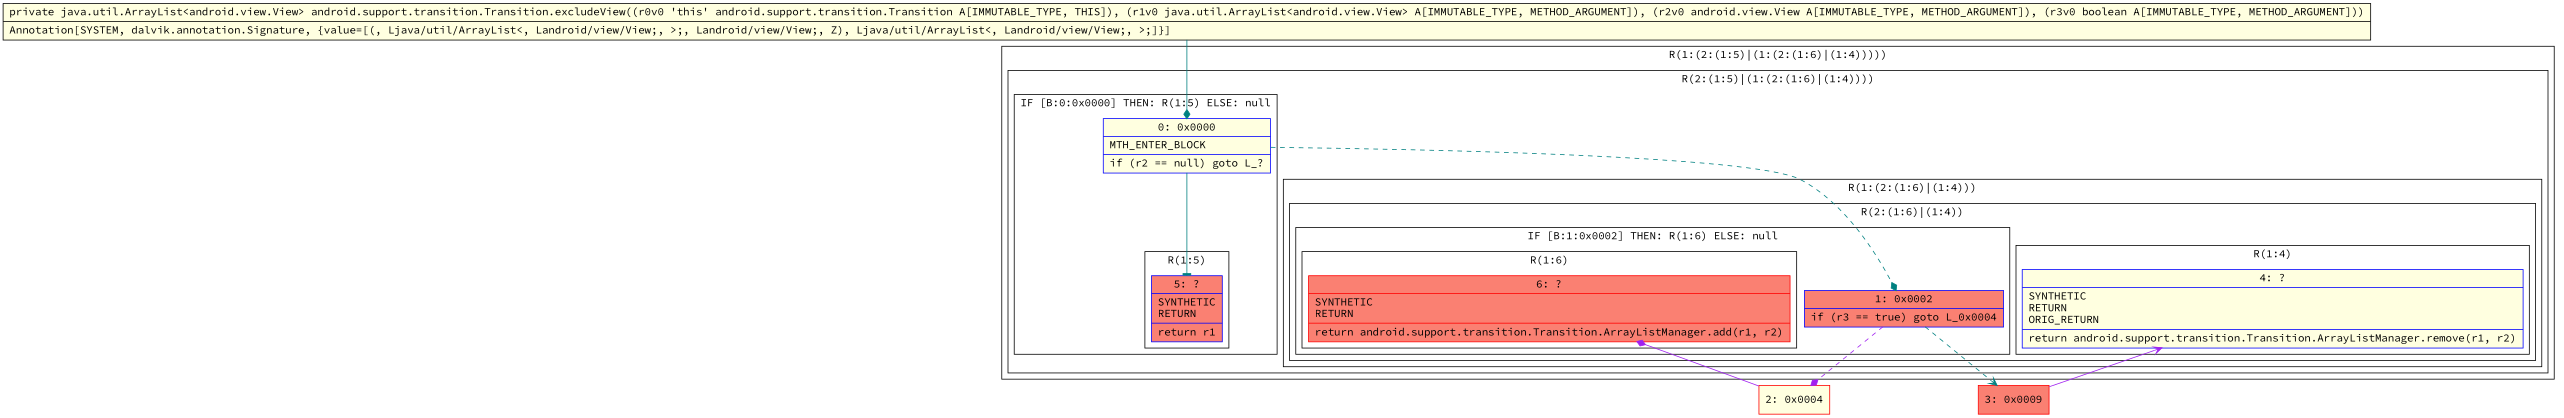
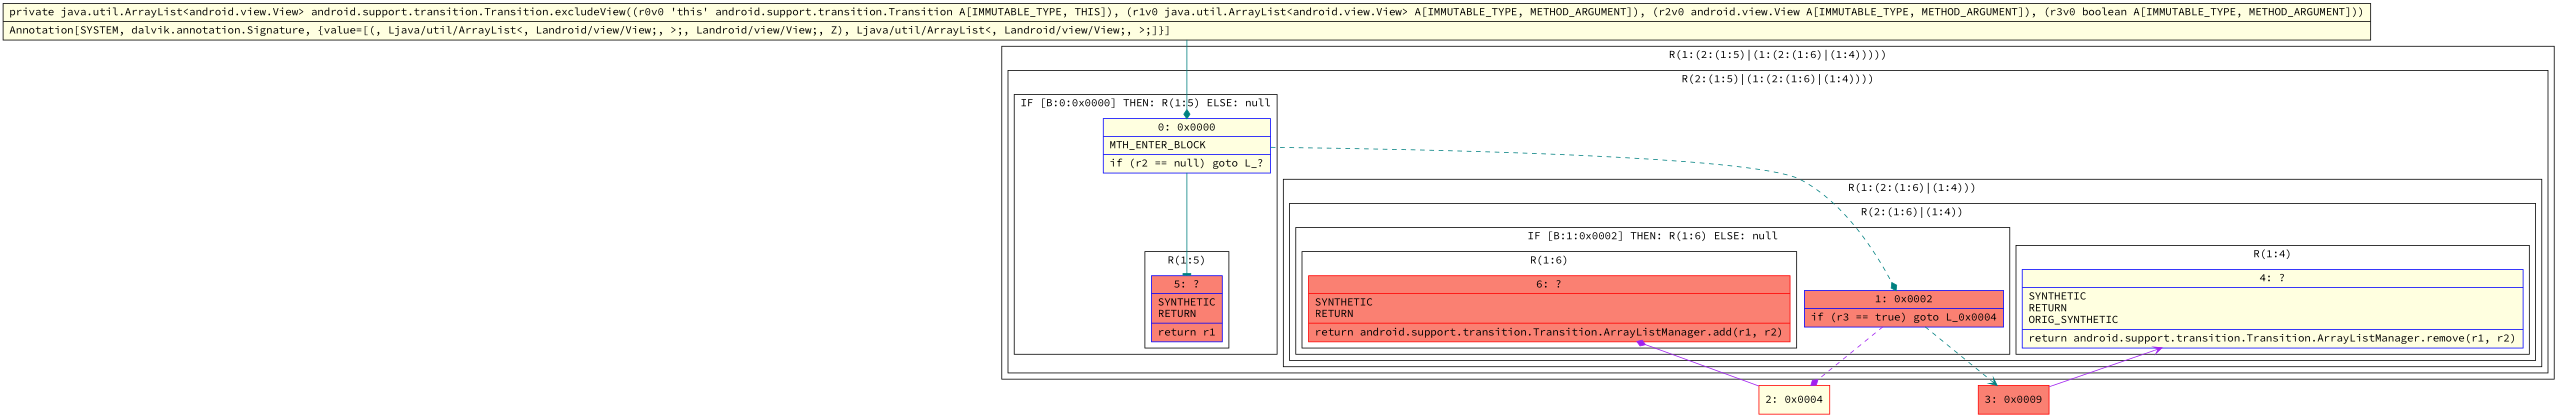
node "4: ?": text "ORIG_RETURN" -> "ORIG_SYNTHETIC"
